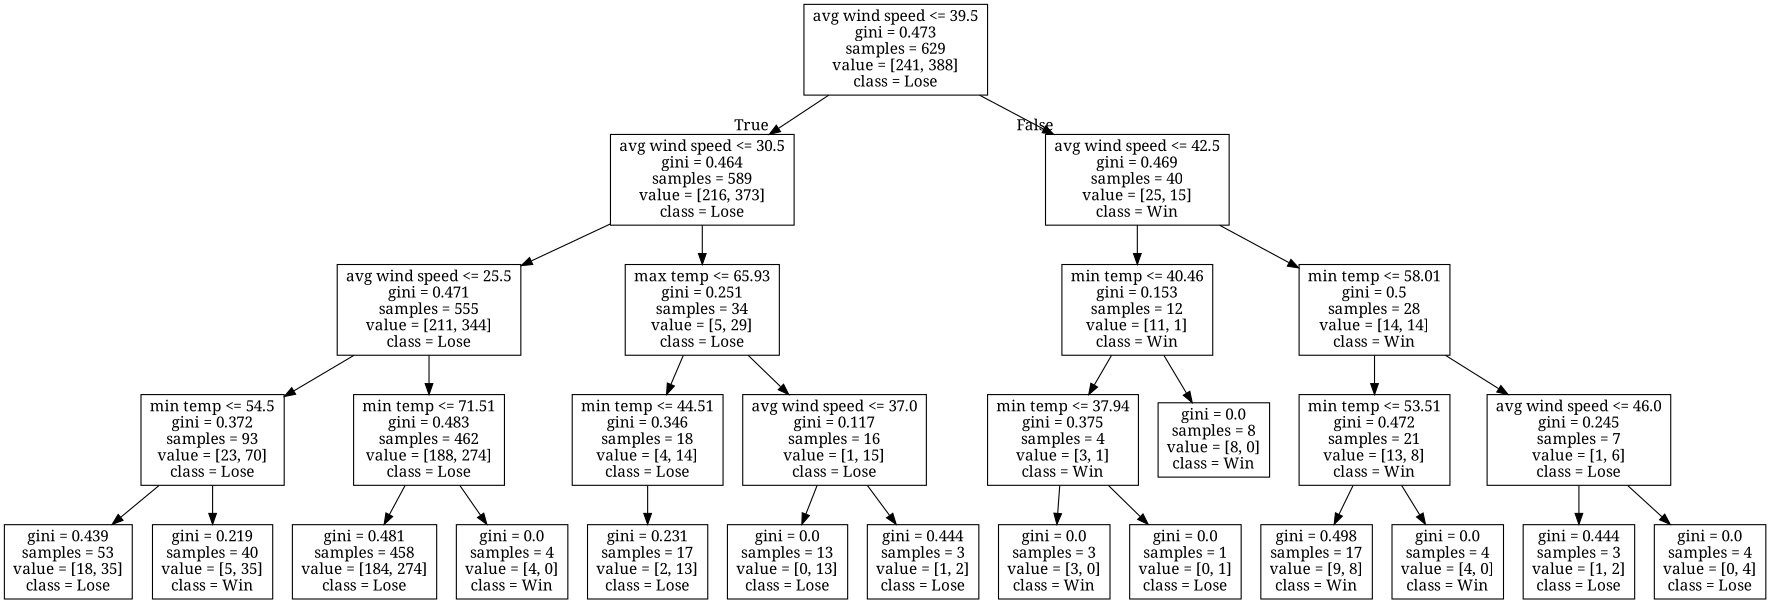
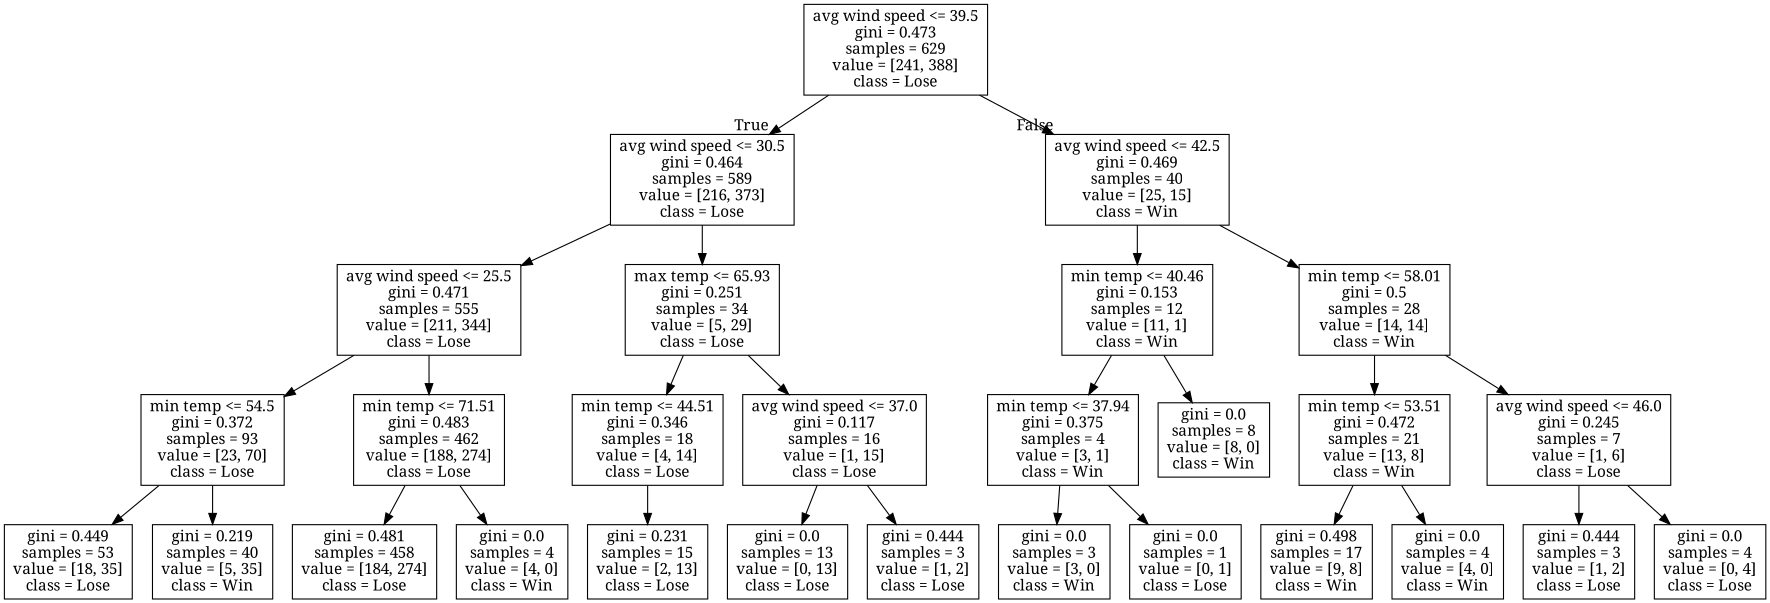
node "gini = 0.439 samples = 53 value = [18, 35] class = Lose": label "gini = 0.439 samples = 53 value = [18, 35] class = Lose" -> "gini = 0.449 samples = 53 value = [18, 35] class = Lose"
node "gini = 0.231 samples = 17 value = [2, 13] class = Lose": label "gini = 0.231 samples = 17 value = [2, 13] class = Lose" -> "gini = 0.231 samples = 15 value = [2, 13] class = Lose"
